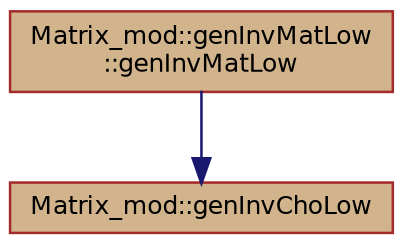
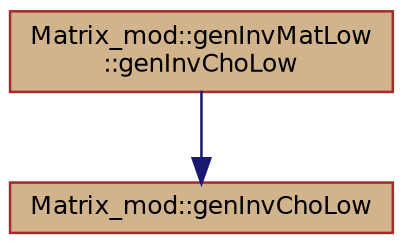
node "Matrix_mod::genInvMatLow ::genInvMatLow": label "Matrix_mod::genInvMatLow ::genInvMatLow" -> "Matrix_mod::genInvMatLow ::genInvChoLow"
